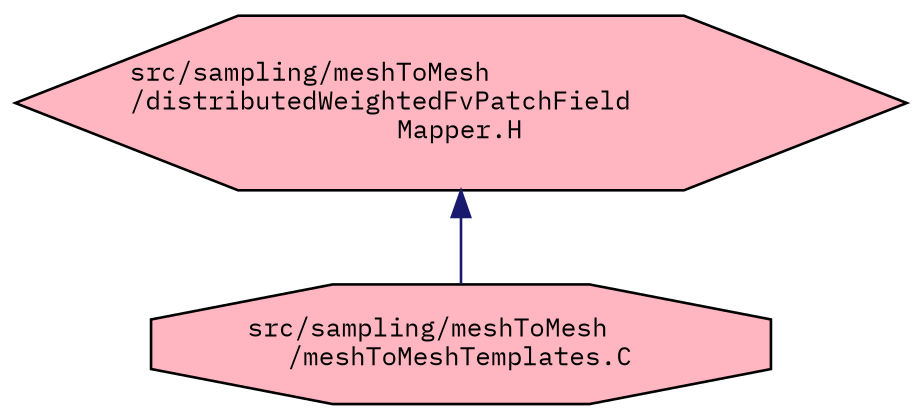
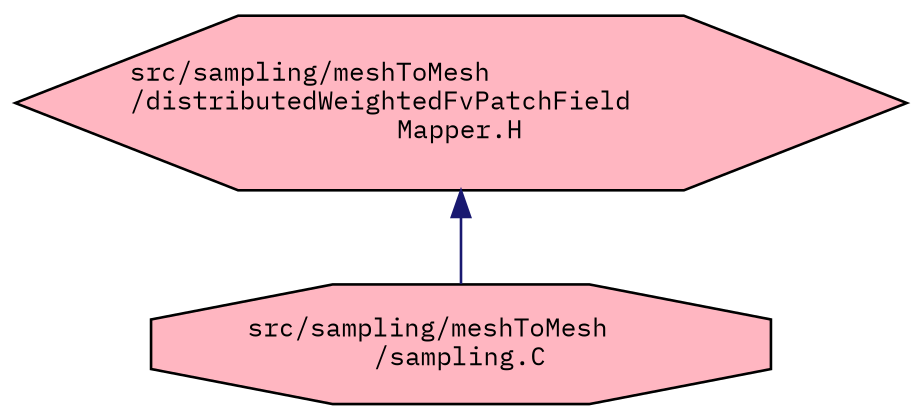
node "src/sampling/meshToMesh /meshToMeshTemplates.C": label "src/sampling/meshToMesh /meshToMeshTemplates.C" -> "src/sampling/meshToMesh /sampling.C"
